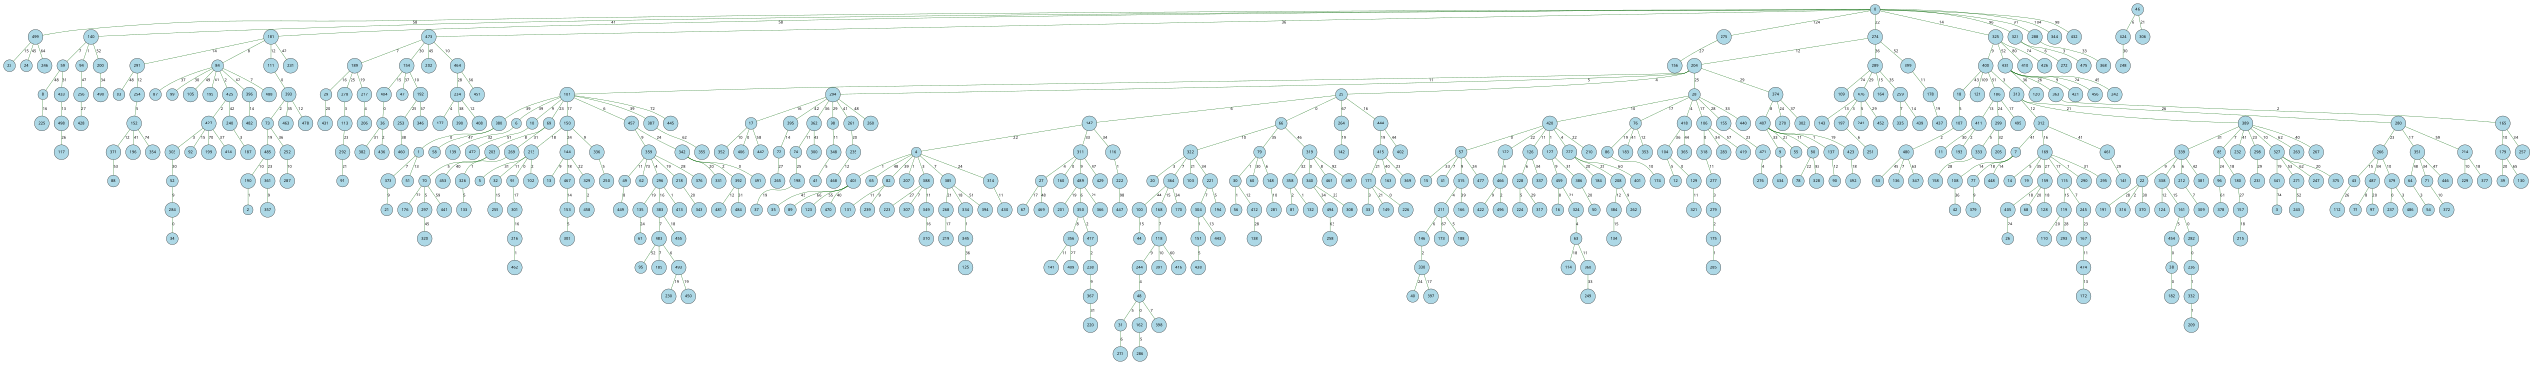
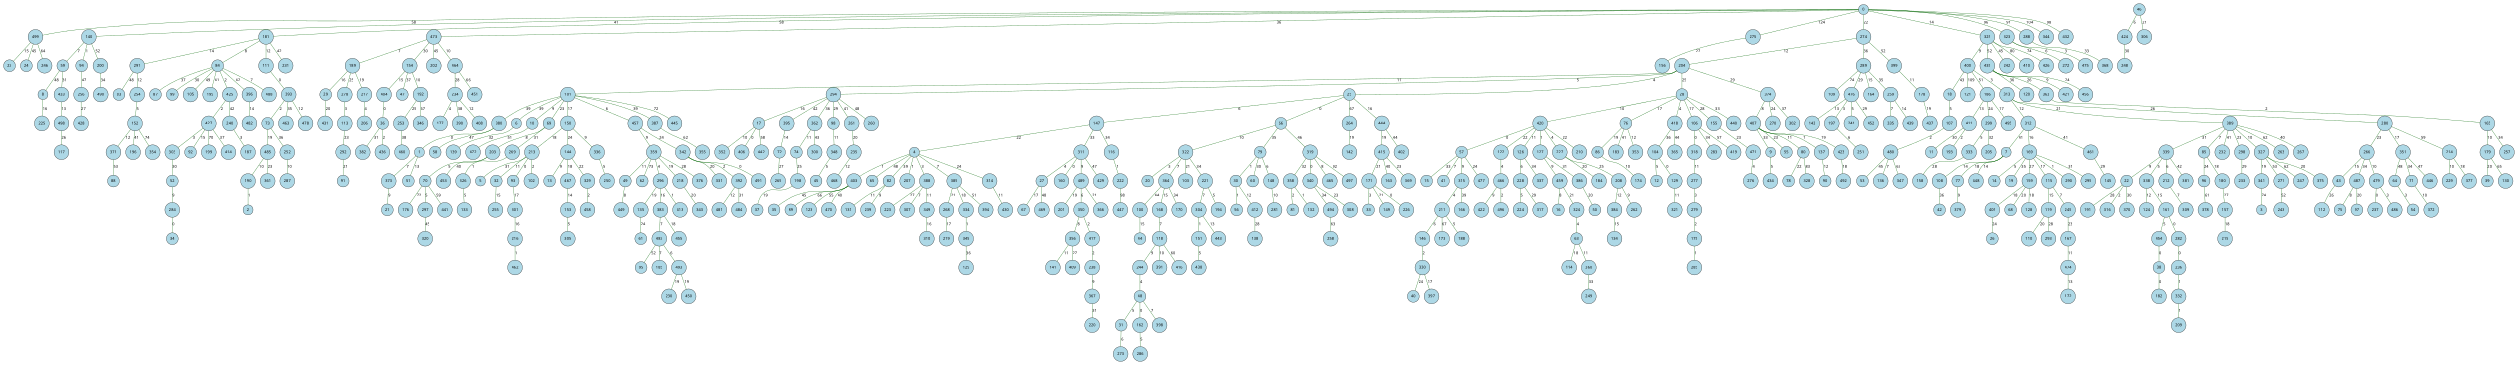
edge "435" -- "242": now "325" -- "242"
node "401": removed
node "357": removed
